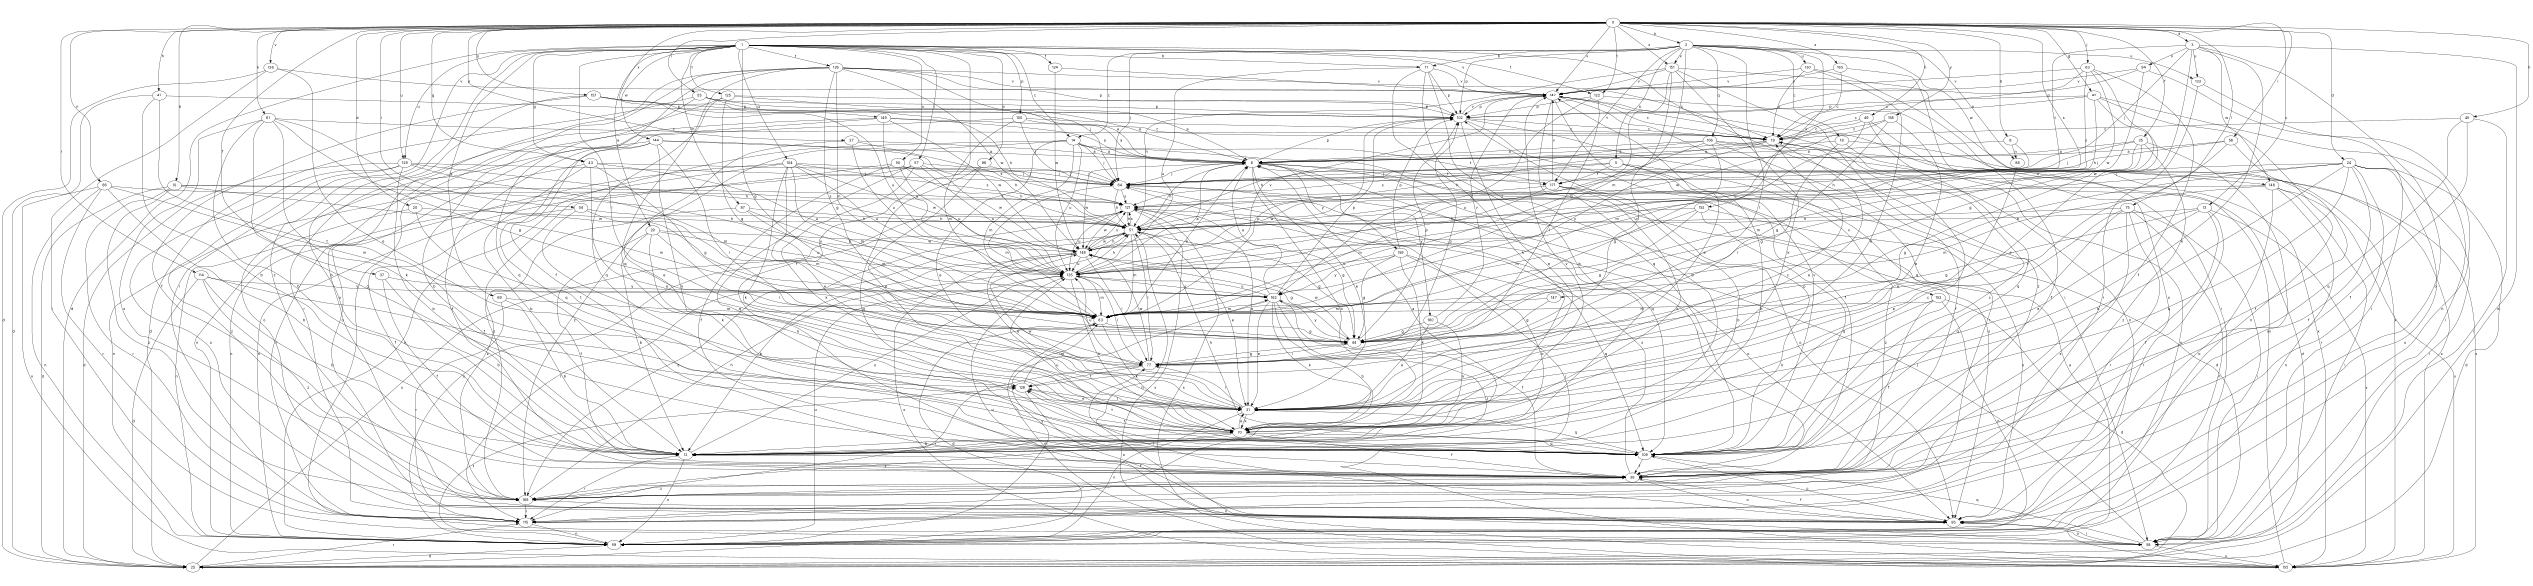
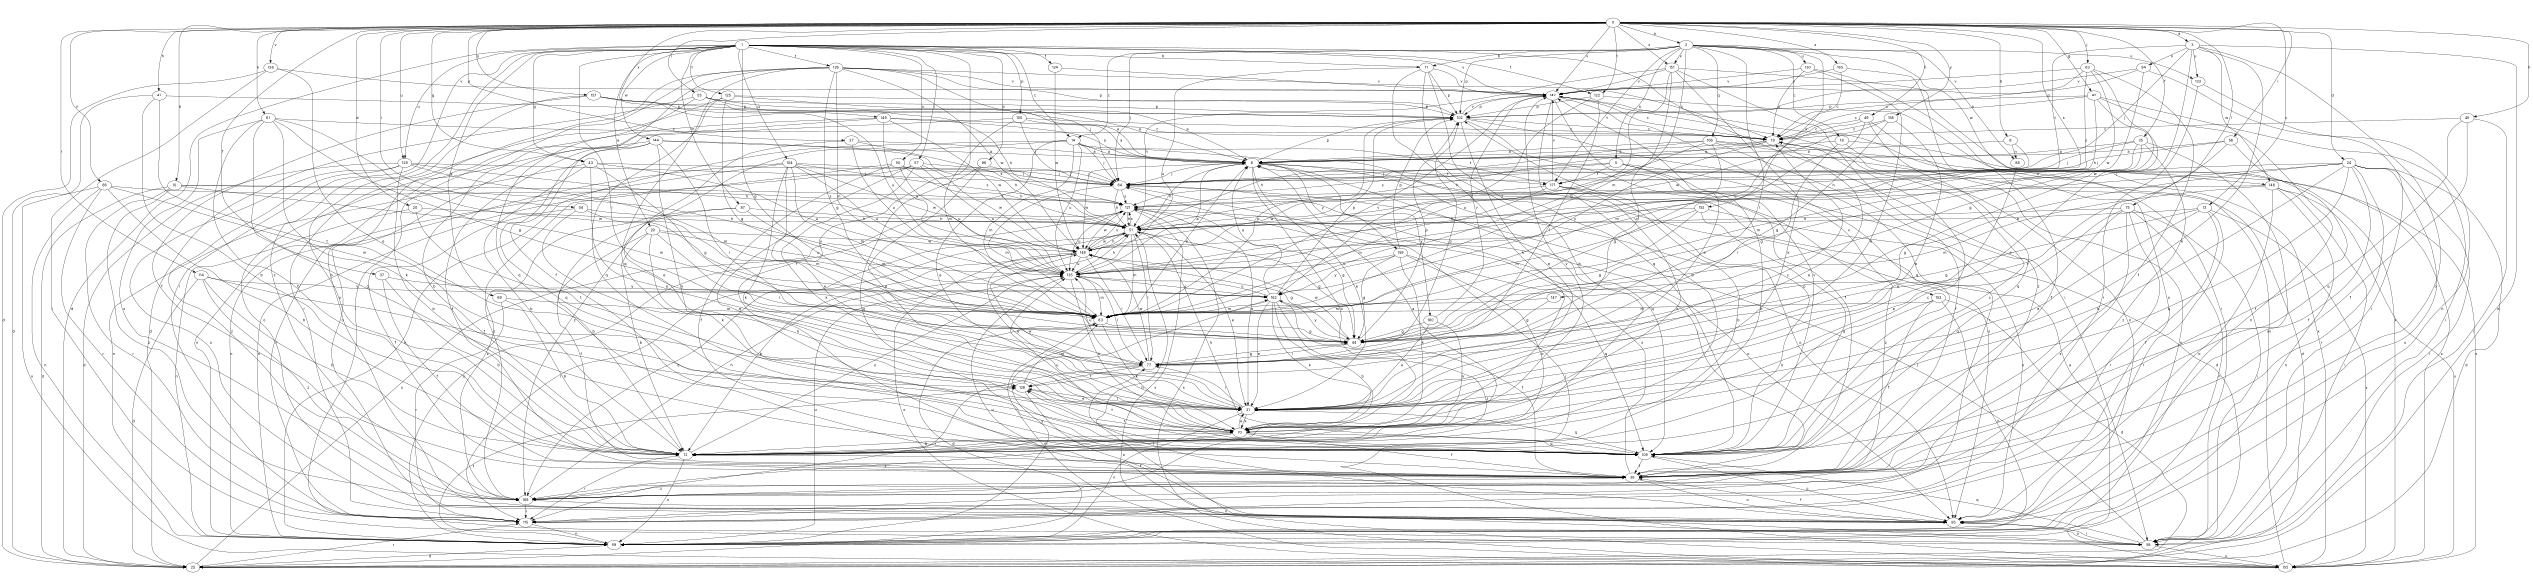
edge "135" -> "142": now "83" -> "142"
edge "87" -> "135": now "87" -> "12"
